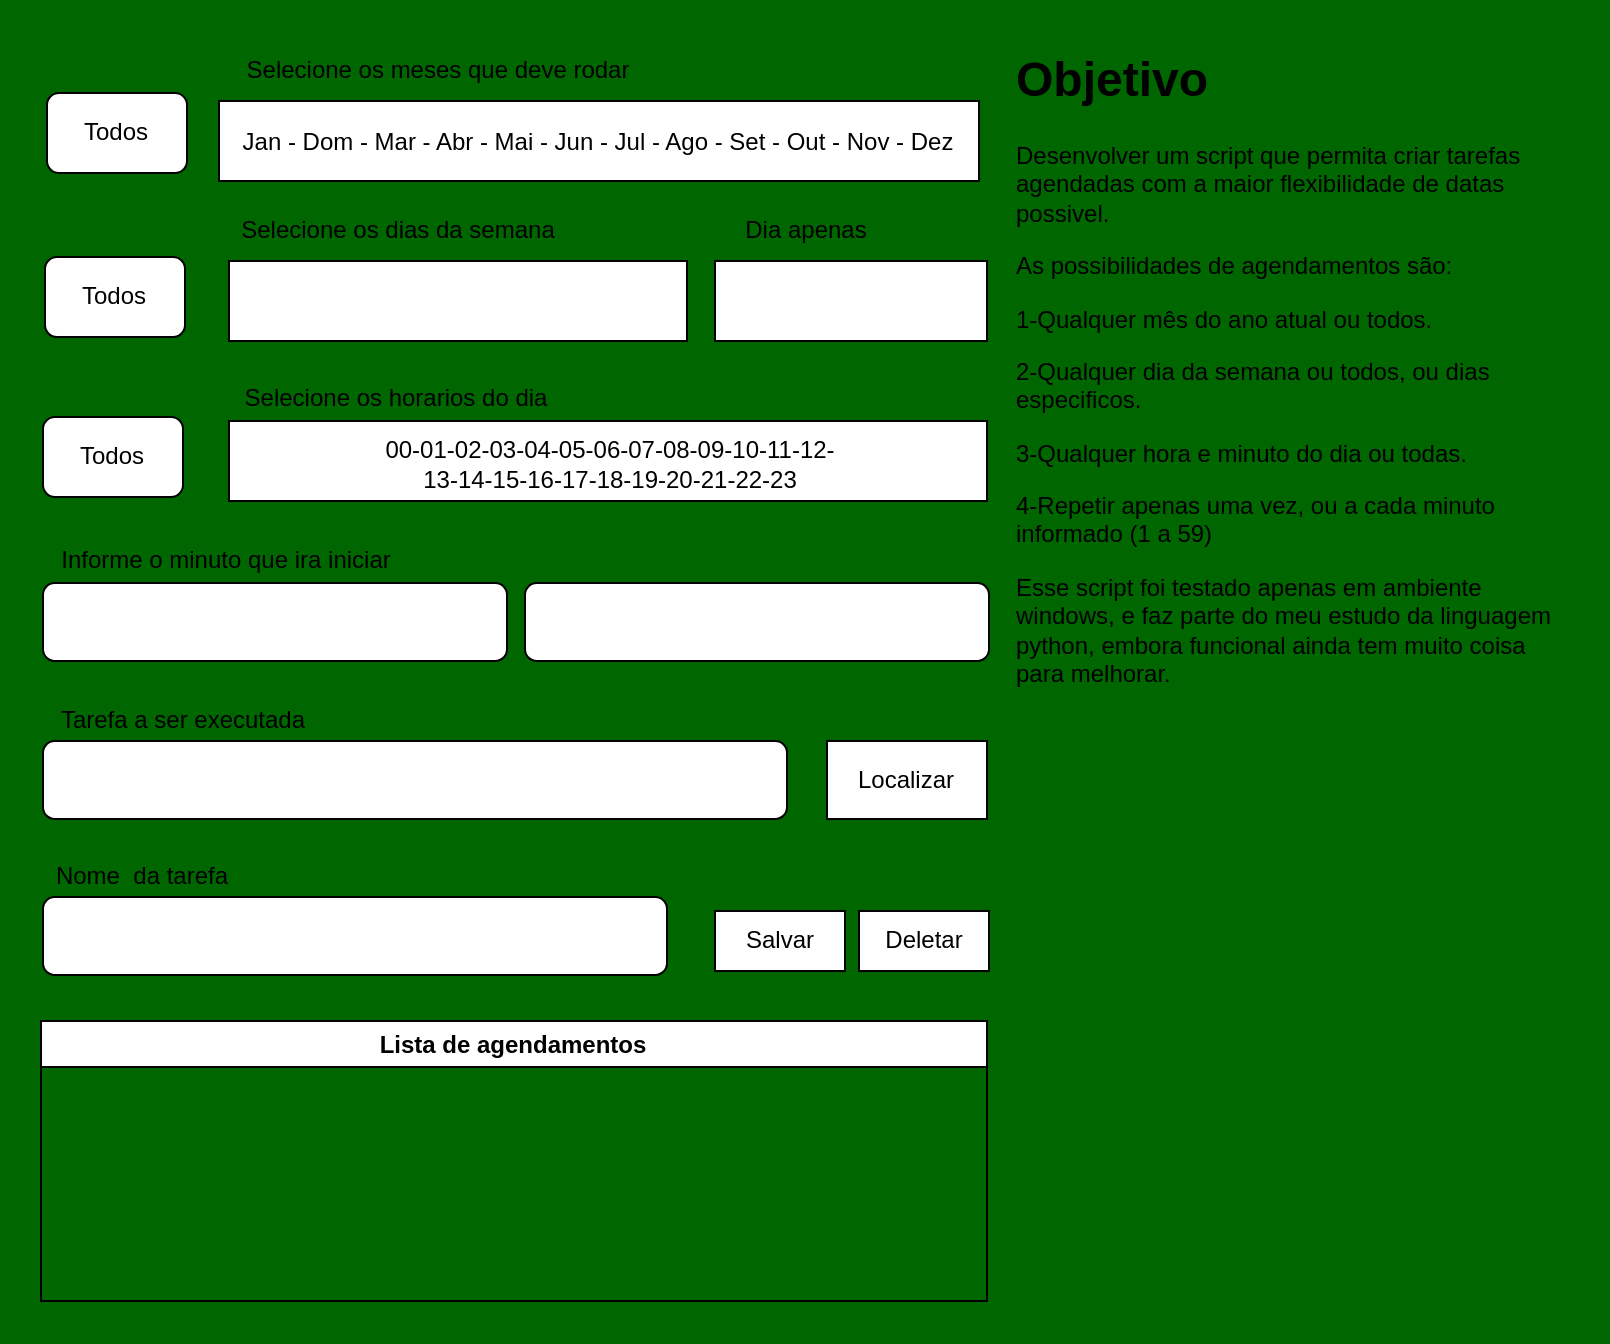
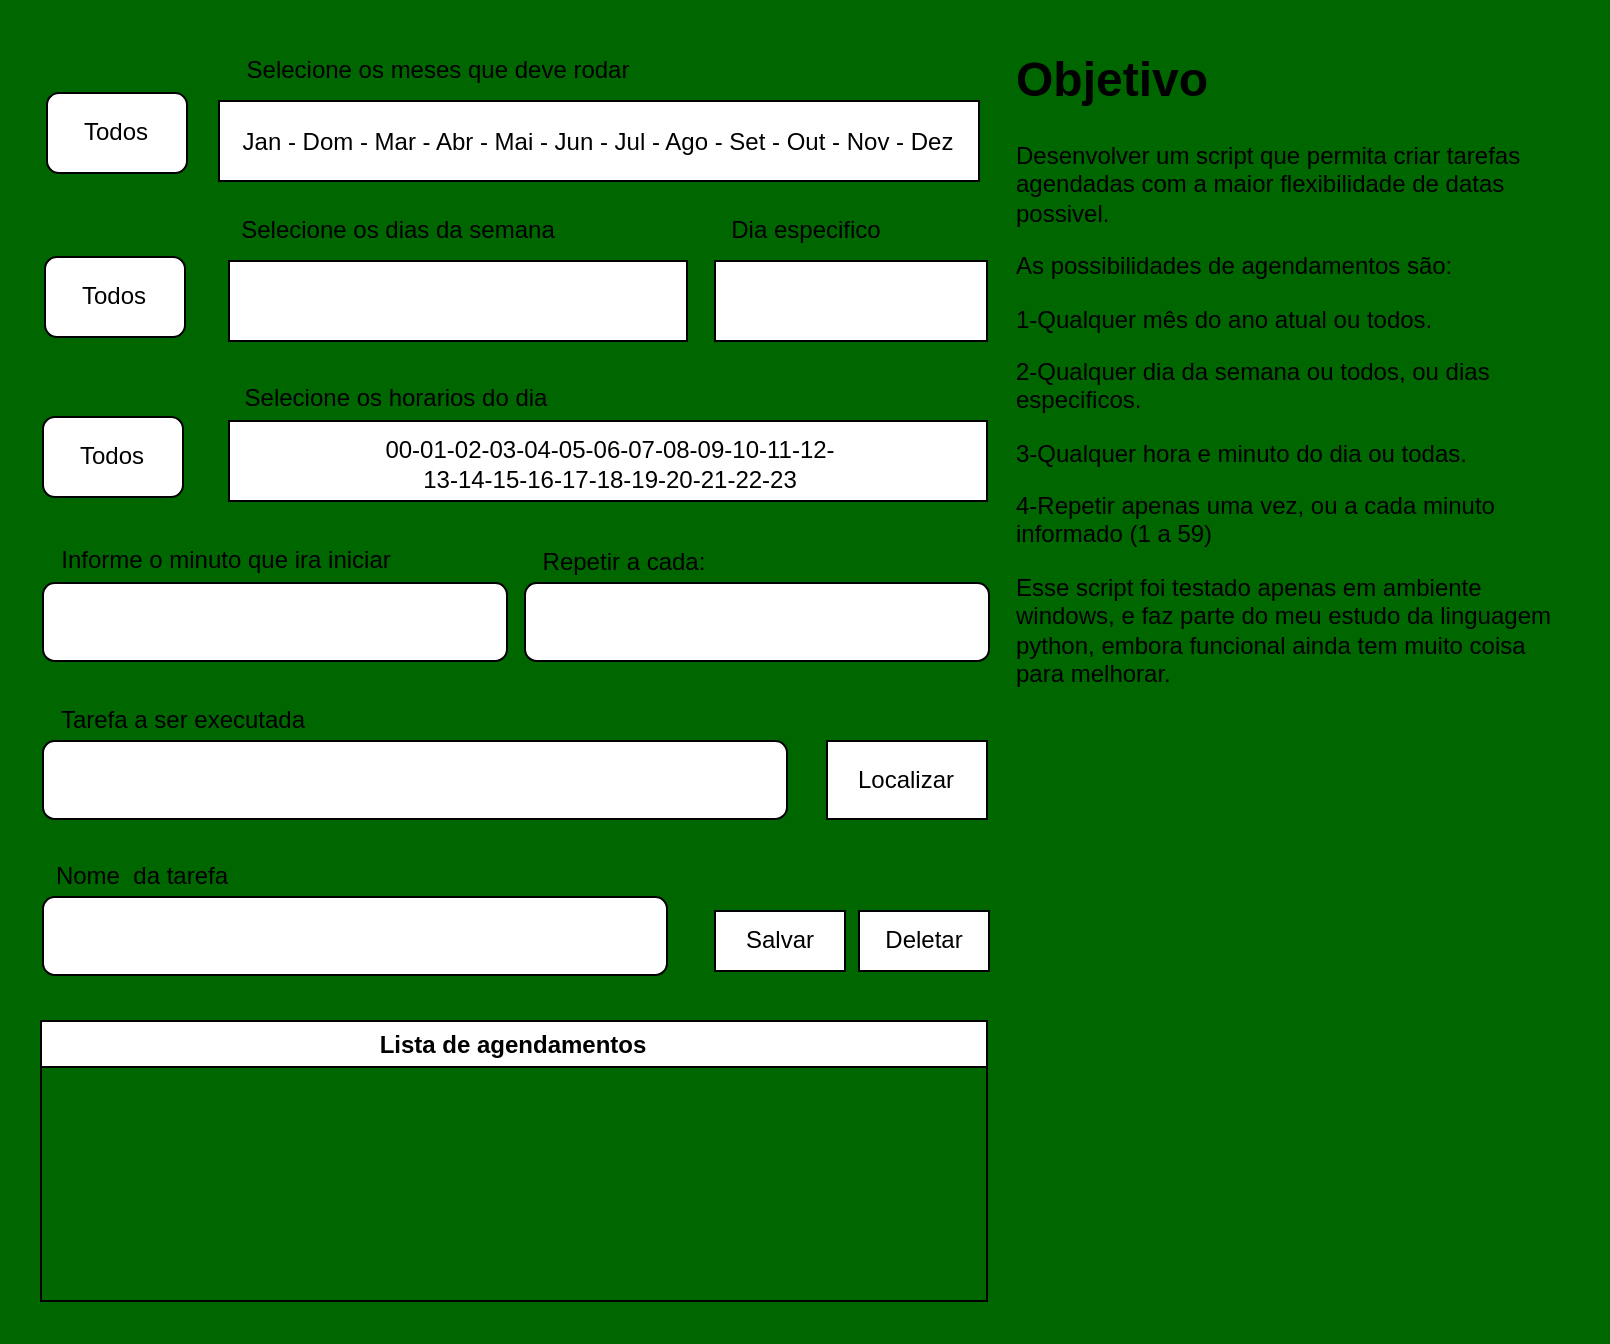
node "Dia apenas": label "Dia apenas" -> "Dia especifico"
node "Repetir a cada:": added
